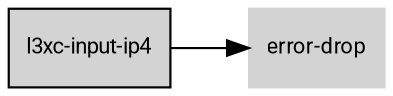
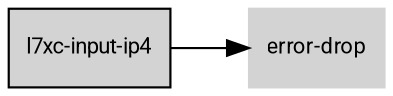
node "l3xc-input-ip4": label "l3xc-input-ip4" -> "l7xc-input-ip4"
